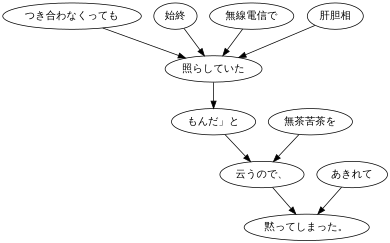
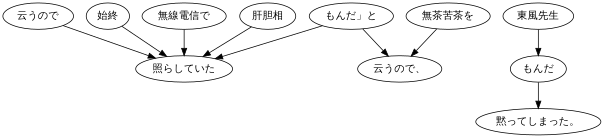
node "つき合わなくっても": label "つき合わなくっても" -> "云うので"
node "東風先生": added
edge "照らしていた" -> "もんだ」と": reversed
node "あきれて": label "あきれて" -> "もんだ"
edge "云うので、" -> "黙ってしまった。": removed
